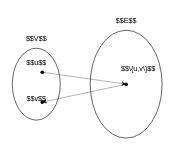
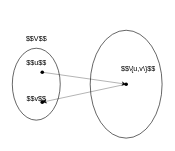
node "$$E$$": removed
